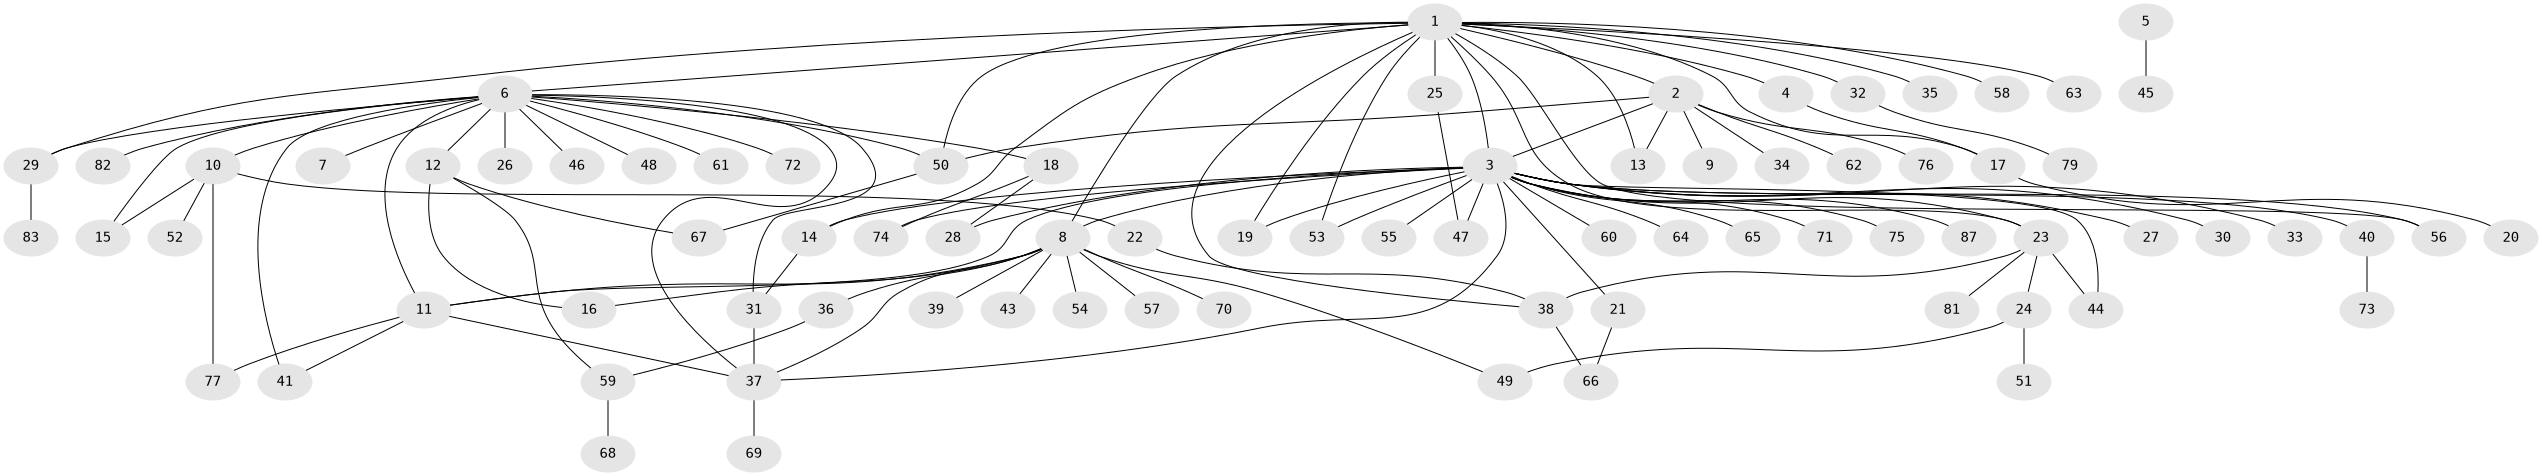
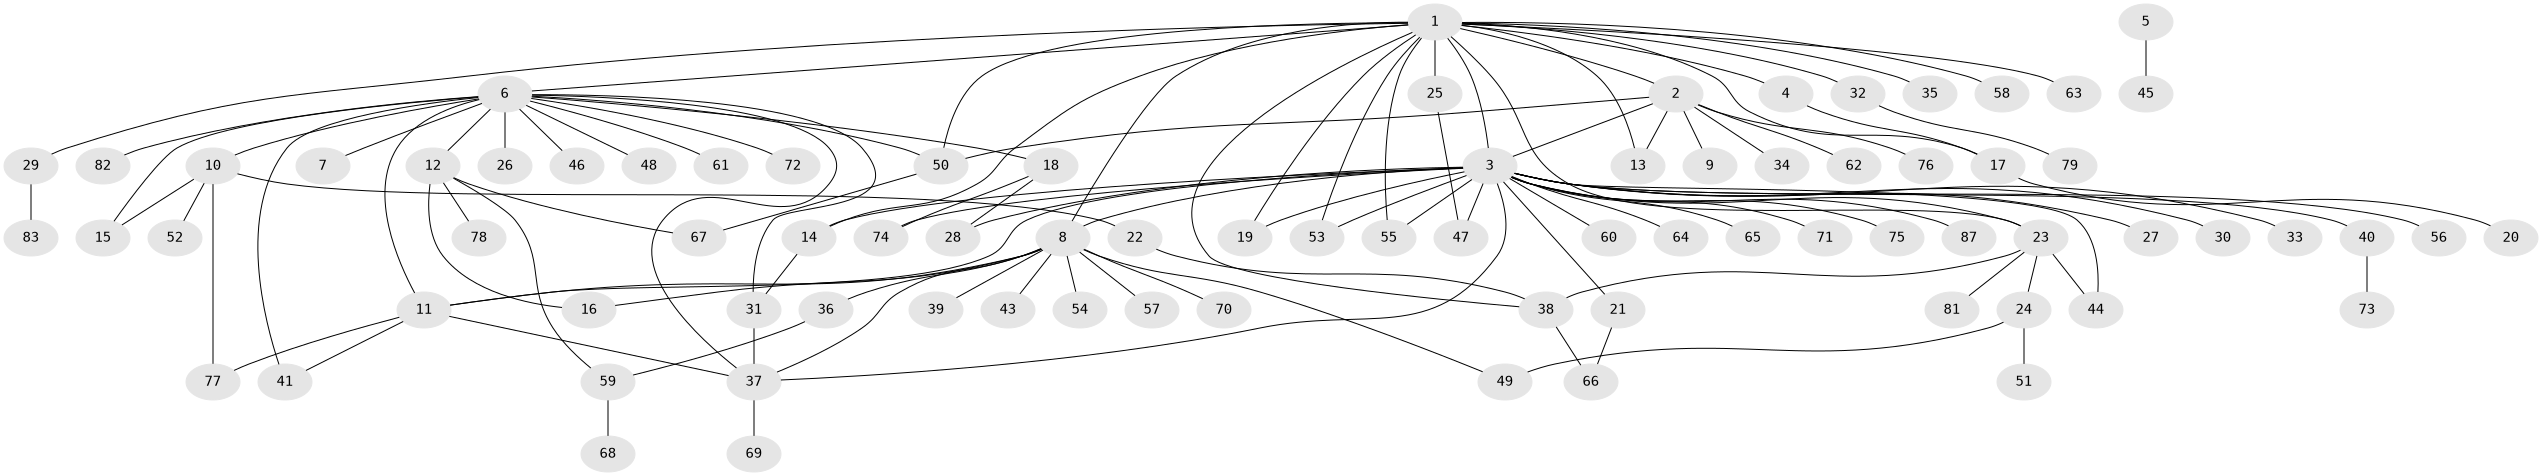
edge "6" -- "29": removed
edge "1" -- "56": now "1" -- "55"
node "78": added
